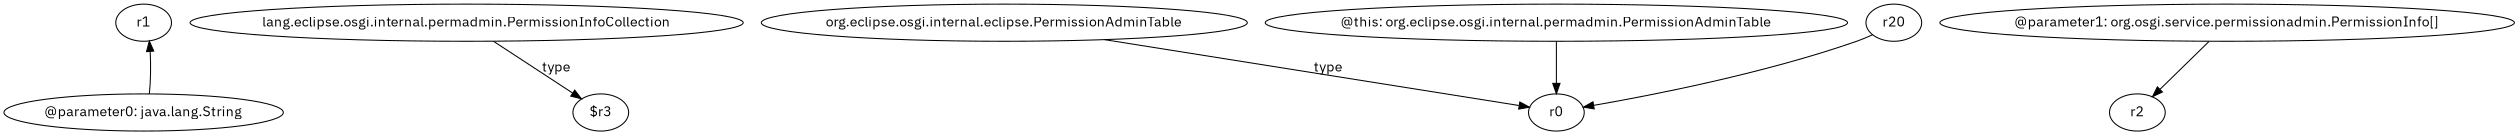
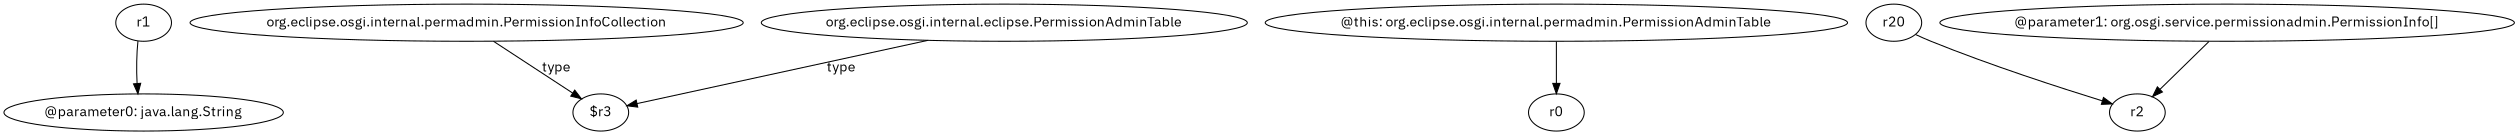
node "lang.eclipse.osgi.internal.permadmin.PermissionInfoCollection": label "lang.eclipse.osgi.internal.permadmin.PermissionInfoCollection" -> "org.eclipse.osgi.internal.permadmin.PermissionInfoCollection"
edge "@parameter0: java.lang.String" -> "r1": reversed
edge "org.eclipse.osgi.internal.eclipse.PermissionAdminTable" -> "r0": now "org.eclipse.osgi.internal.eclipse.PermissionAdminTable" -> "$r3"
edge "r20" -> "r0": now "r20" -> "r2"
